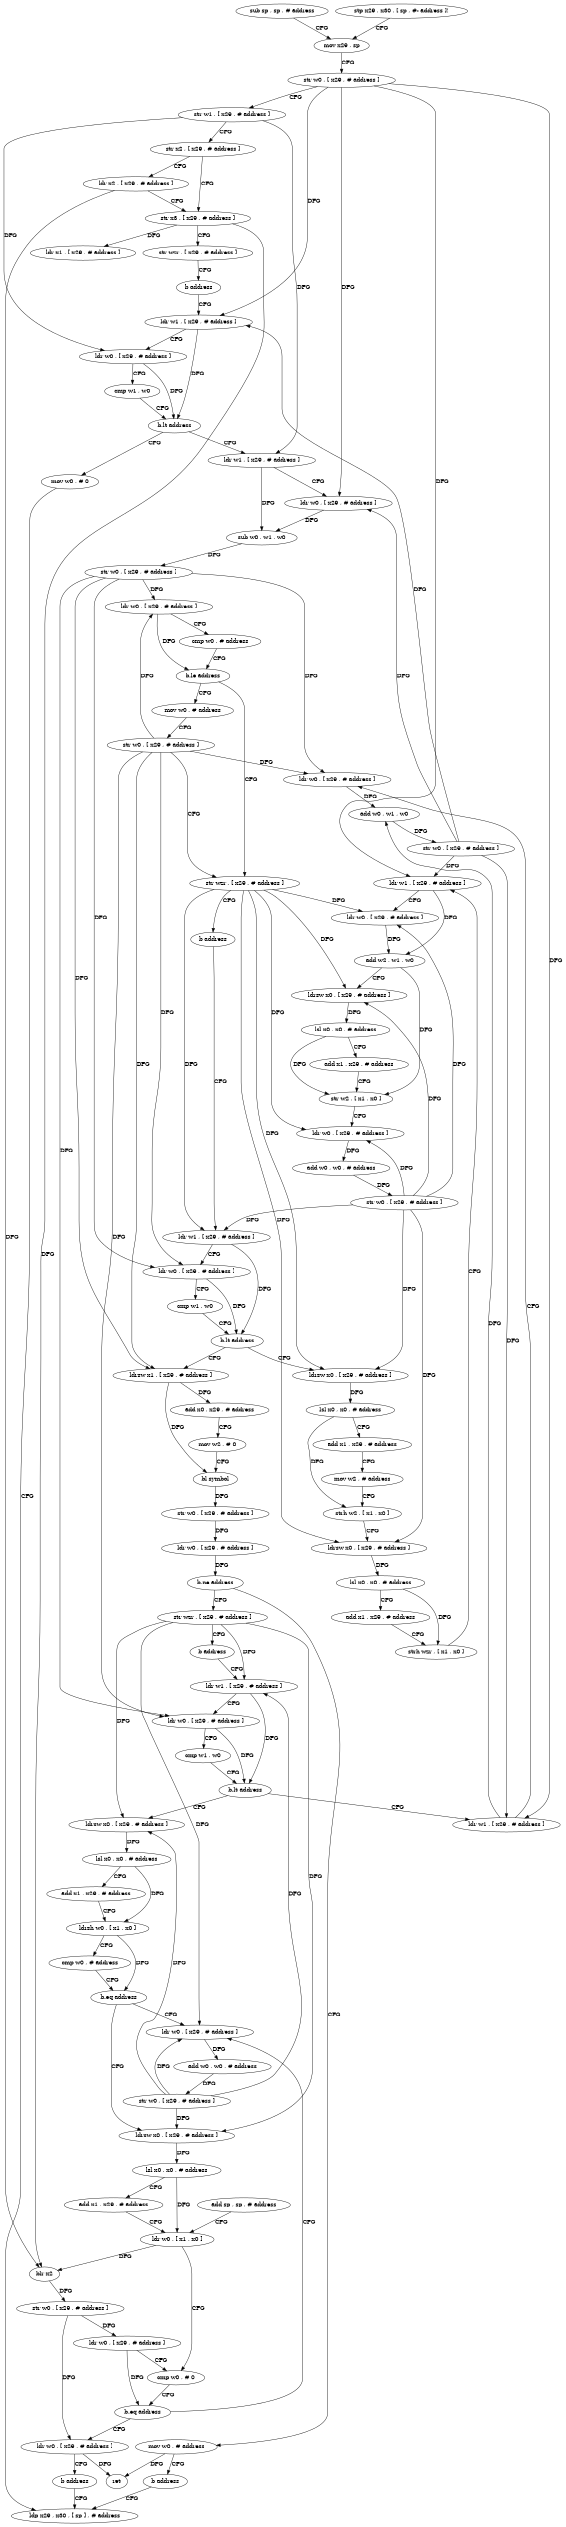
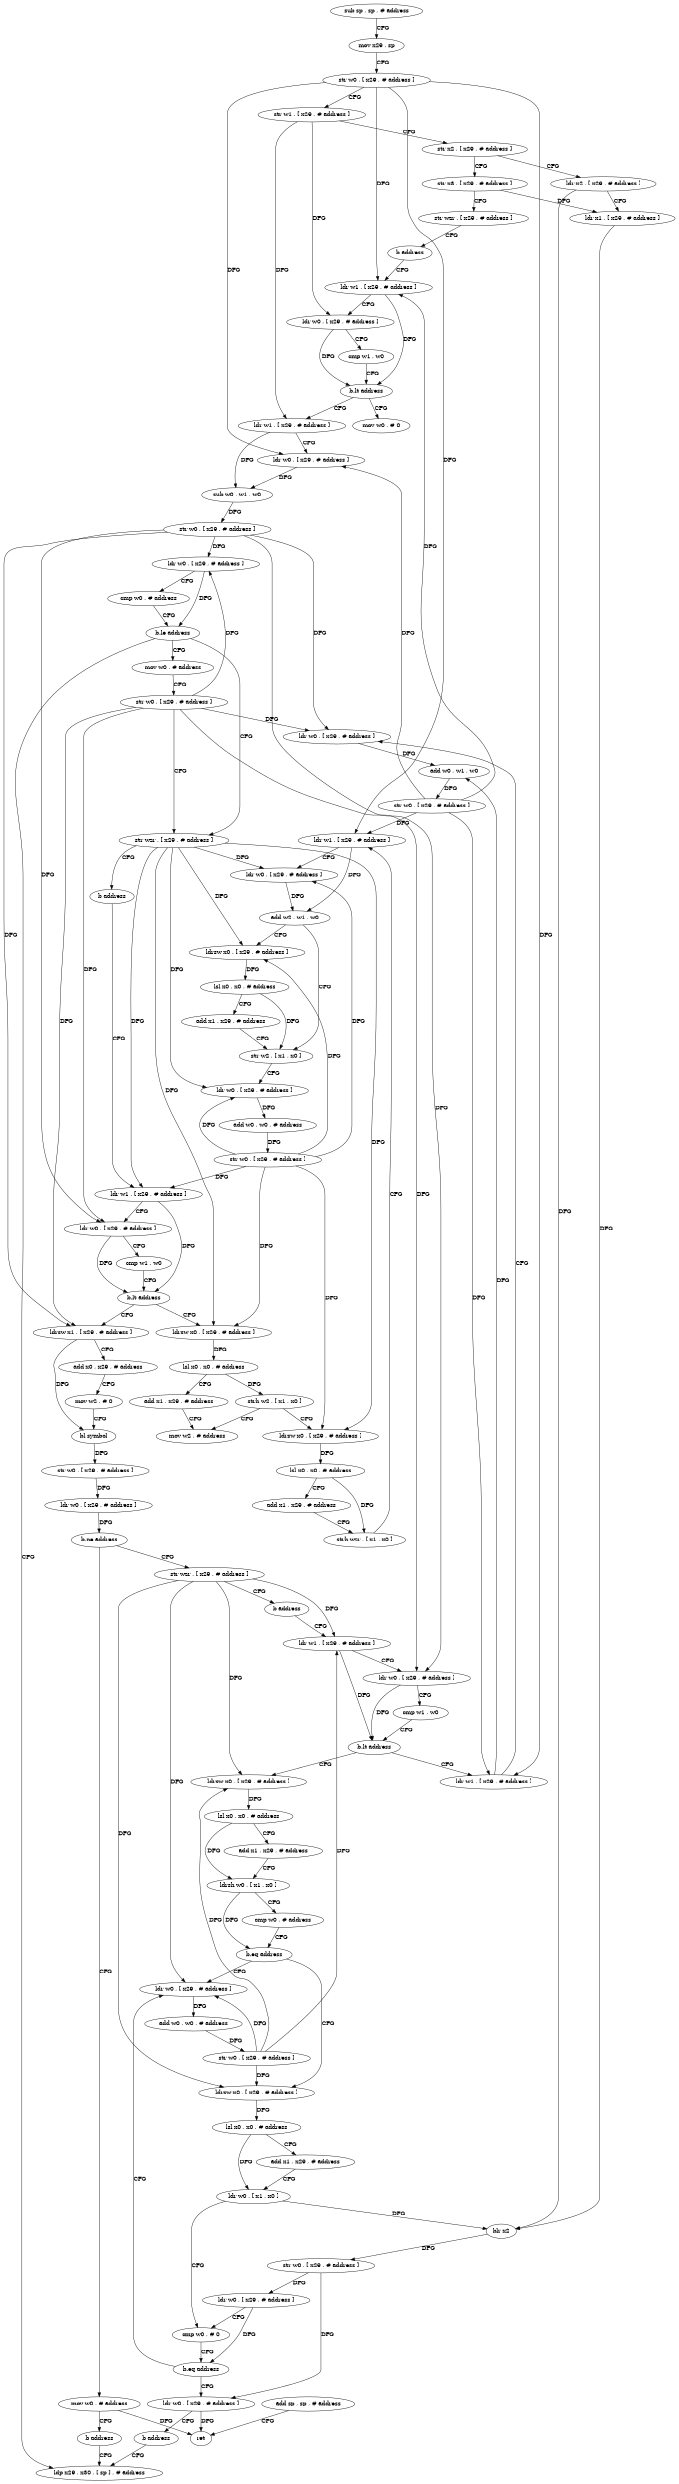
node "stp x29 , x30 , [ sp , #- address ]!": removed
edge "ldr x2 , [ x29 , # address ]" -> "str x3 , [ x29 , # address ]": now "ldr x2 , [ x29 , # address ]" -> "ldr x1 , [ x29 , # address ]"
edge "add w2 , w1 , w0" -> "str w2 , [ x1 , x0 ]": label "DFG" -> "CFG"
edge "str x3 , [ x29 , # address ]" -> "blr x2": now "ldr x1 , [ x29 , # address ]" -> "blr x2"
edge "ldrsw x1 , [ x29 , # address ]" -> "add x0 , x29 , # address": label "DFG" -> "CFG"
edge "mov w2 , # address" -> "strh w2 , [ x1 , x0 ]": reversed
edge "mov w0 , # 0" -> "ldp x29 , x30 , [ sp ] , # address": now "b.le address" -> "ldp x29 , x30 , [ sp ] , # address"
edge "add sp , sp , # address" -> "ldr w0 , [ x1 , x0 ]": now "add sp , sp , # address" -> "ret"
